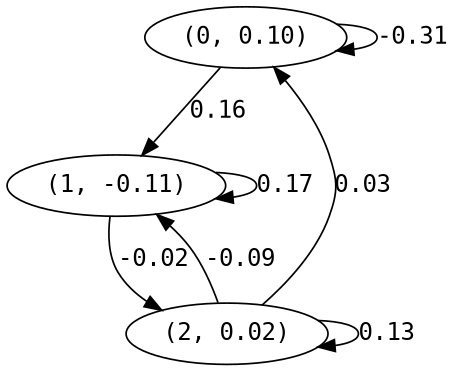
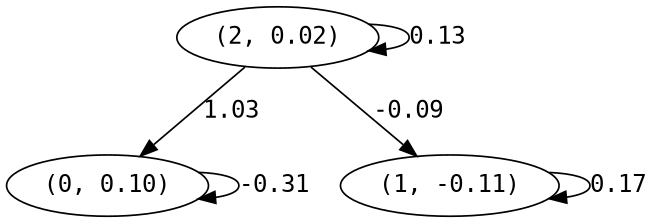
edge "(0, 0.10)" -> "(1, -0.11)": removed, label "0.16"
edge "(2, 0.02)" -> "(0, 0.10)": label "0.03" -> "1.03"
edge "(1, -0.11)" -> "(2, 0.02)": removed, label "-0.02"
